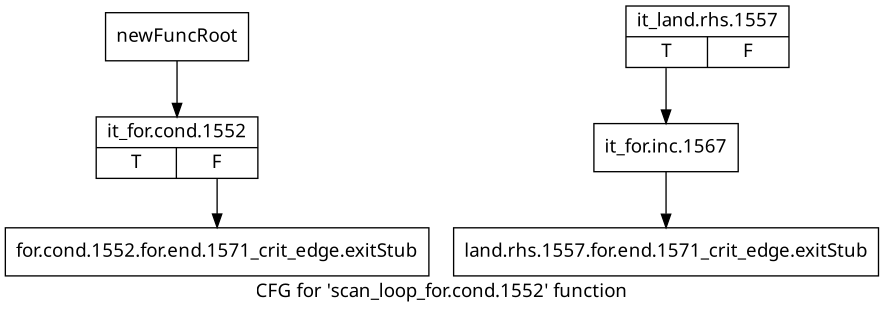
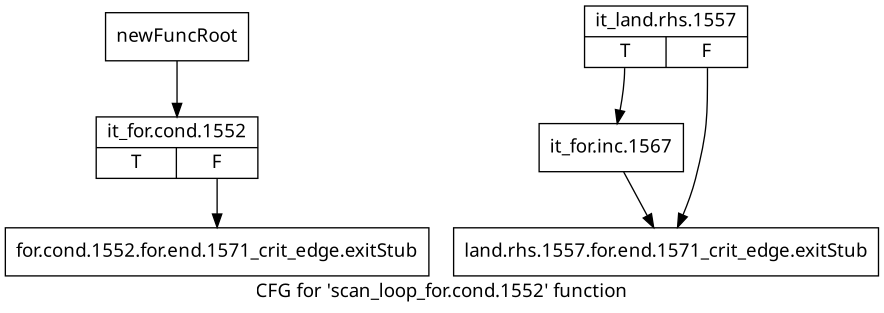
edge "it_land.rhs.1557" -> "land.rhs.1557.for.end.1571_crit_edge.exitStub": added
